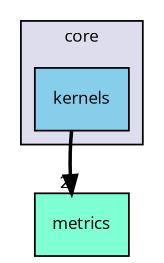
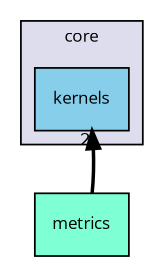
edge "kernels" -> "metrics": reversed
